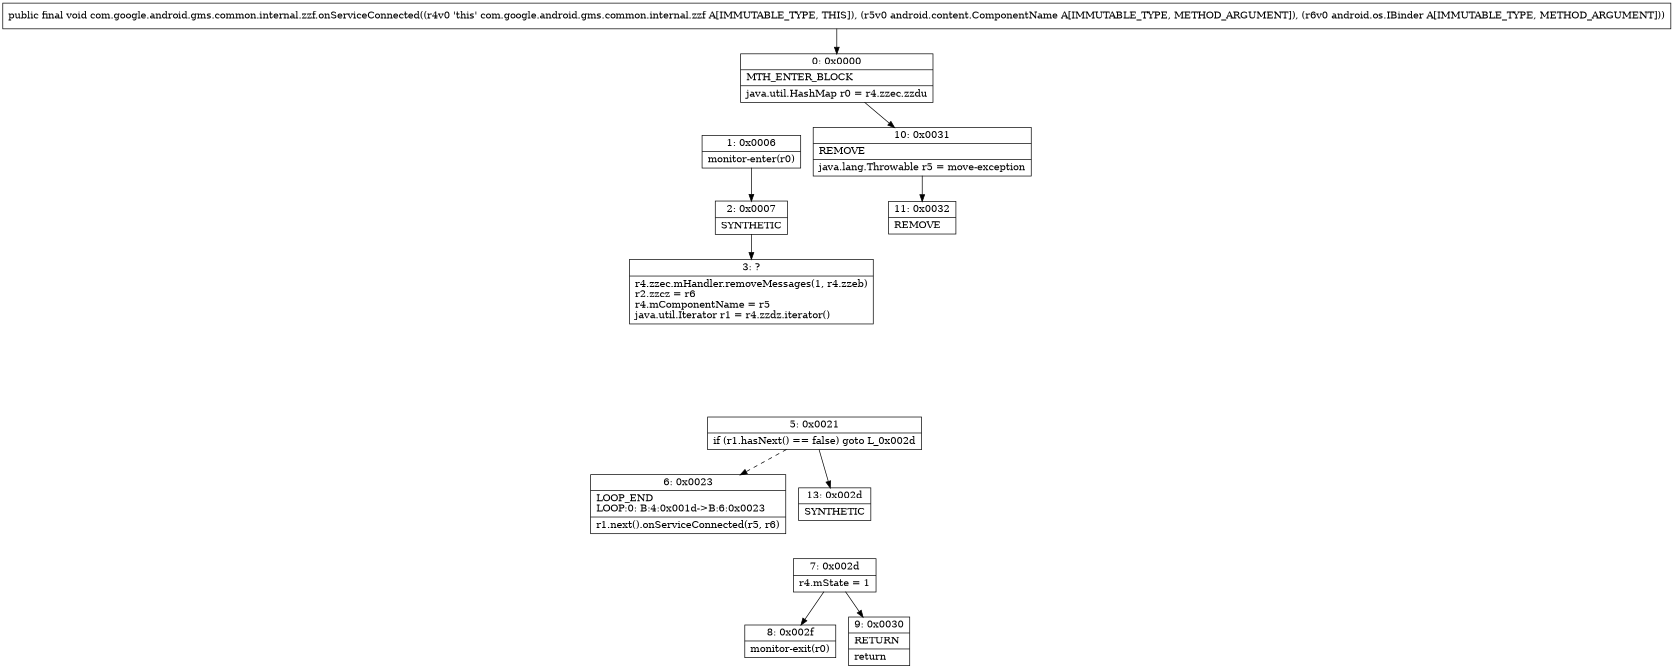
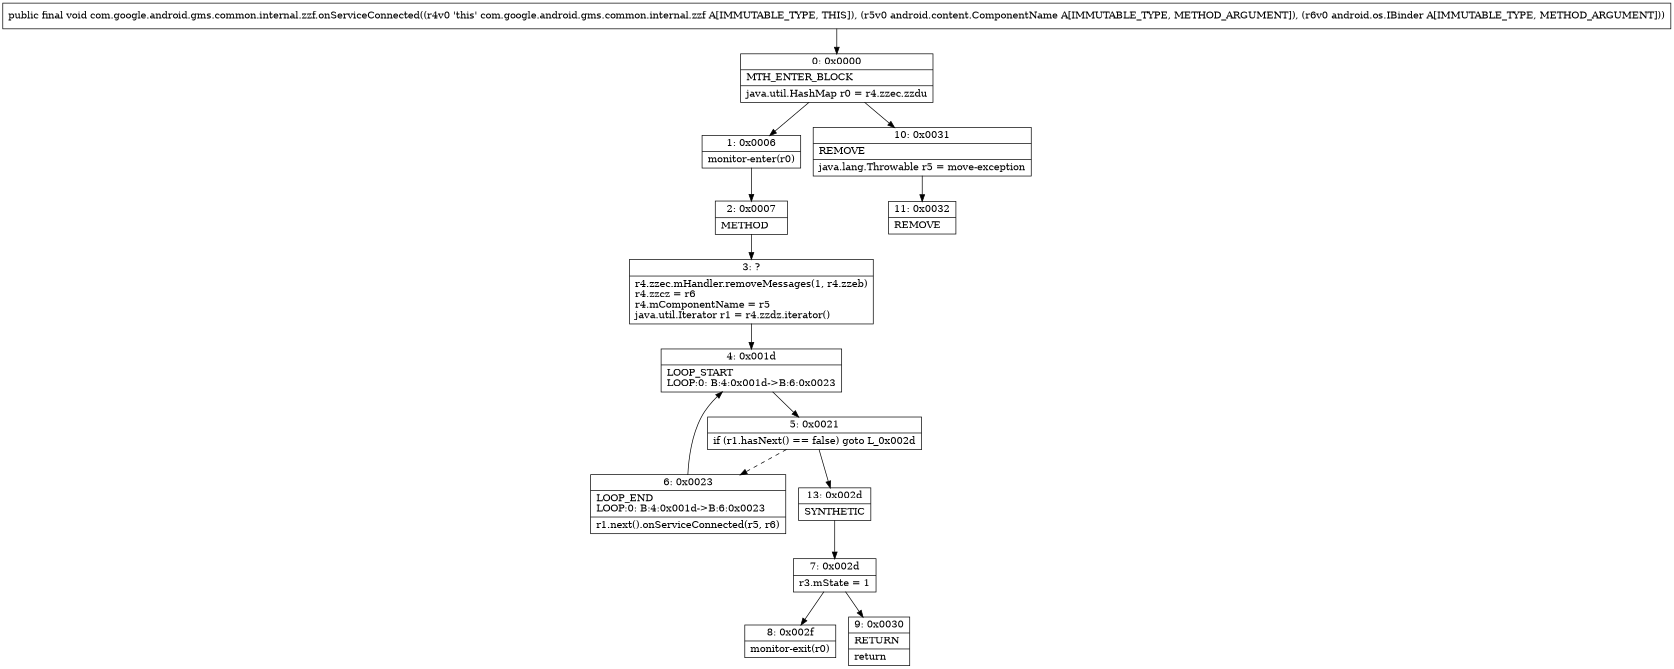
edge "0: 0x0000" -> "1: 0x0006": added
node "2: 0x0007": text "SYNTHETIC" -> "METHOD"
node "3: ?": text "r2.zzcz = r6" -> "r4.zzcz = r6"
node "4: 0x001d": added
edge "13: 0x002d" -> "7: 0x002d": added
node "7: 0x002d": text "r4.mState = 1" -> "r3.mState = 1"
